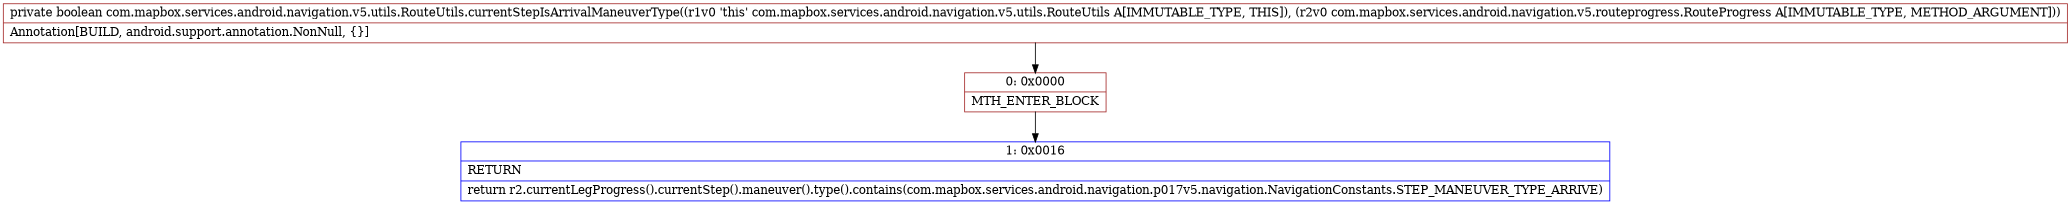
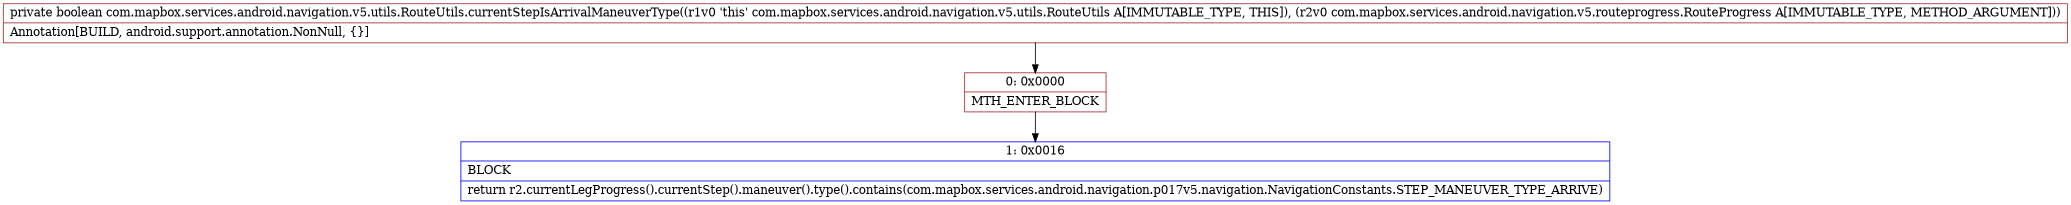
node "1: 0x0016": text "RETURN" -> "BLOCK"
